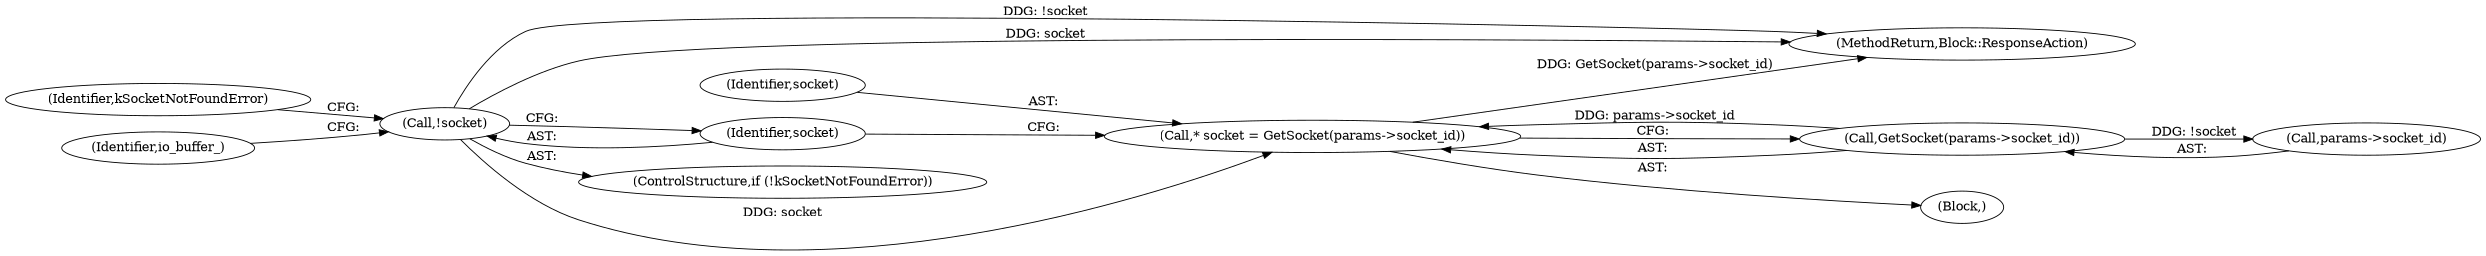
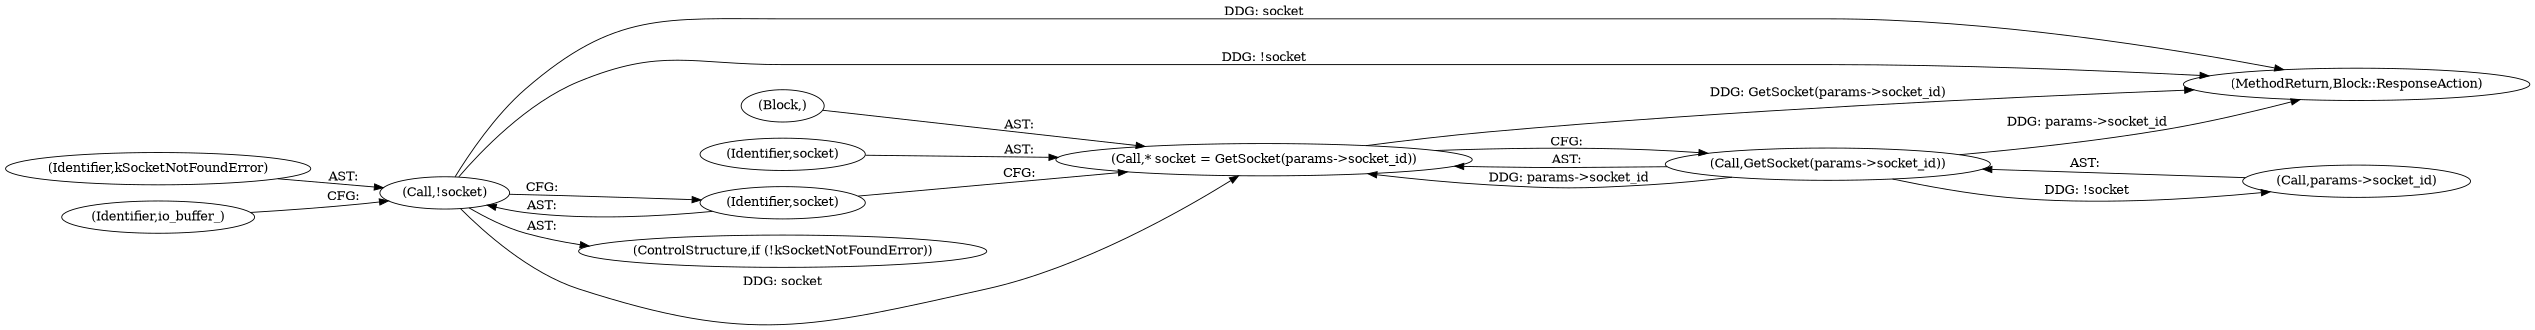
edge "(Identifier,kSocketNotFoundError)" -> "(Call,!socket)": label "CFG: " -> "AST: "
edge "(Call,GetSocket(params->socket_id))" -> "(MethodReturn,Block::ResponseAction)": added, label "DDG: params->socket_id"
edge "(Call,* socket = GetSocket(params->socket_id))" -> "(Block,)": reversed
